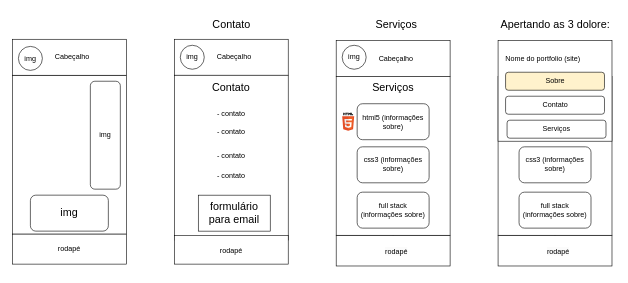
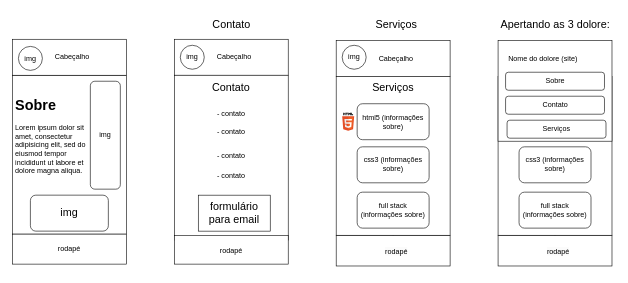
node "Nome do portfolio (site)": label "Nome do portfolio (site)" -> "Nome do dolore (site)"
node "Sobre": fillcolor #fff2cc -> #ffffff
node "SobreLorem ipsum dolor sit amet, consectetur adipisicing elit, sed do eiusmod tempor incididunt ut labore et dolore magna aliqua.": added
